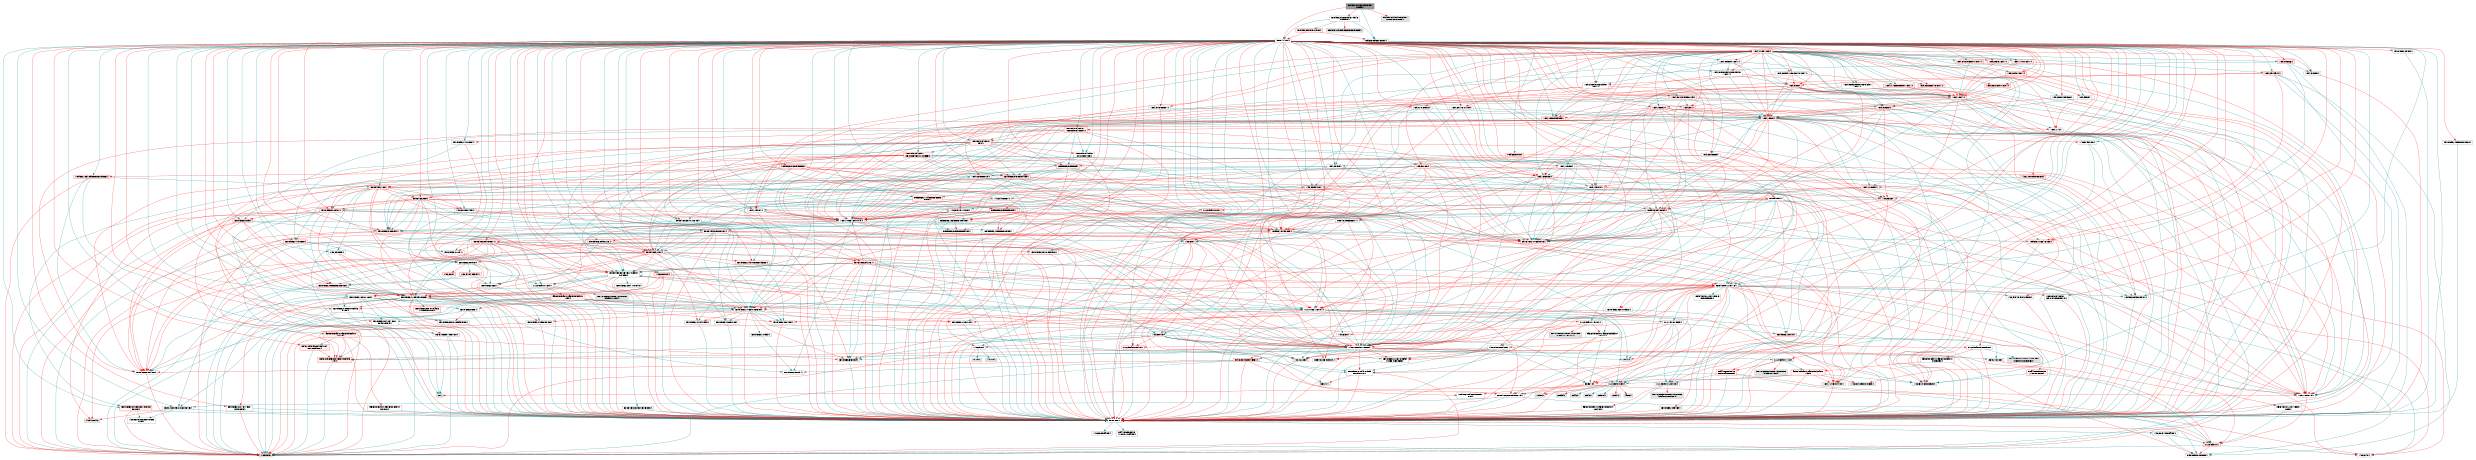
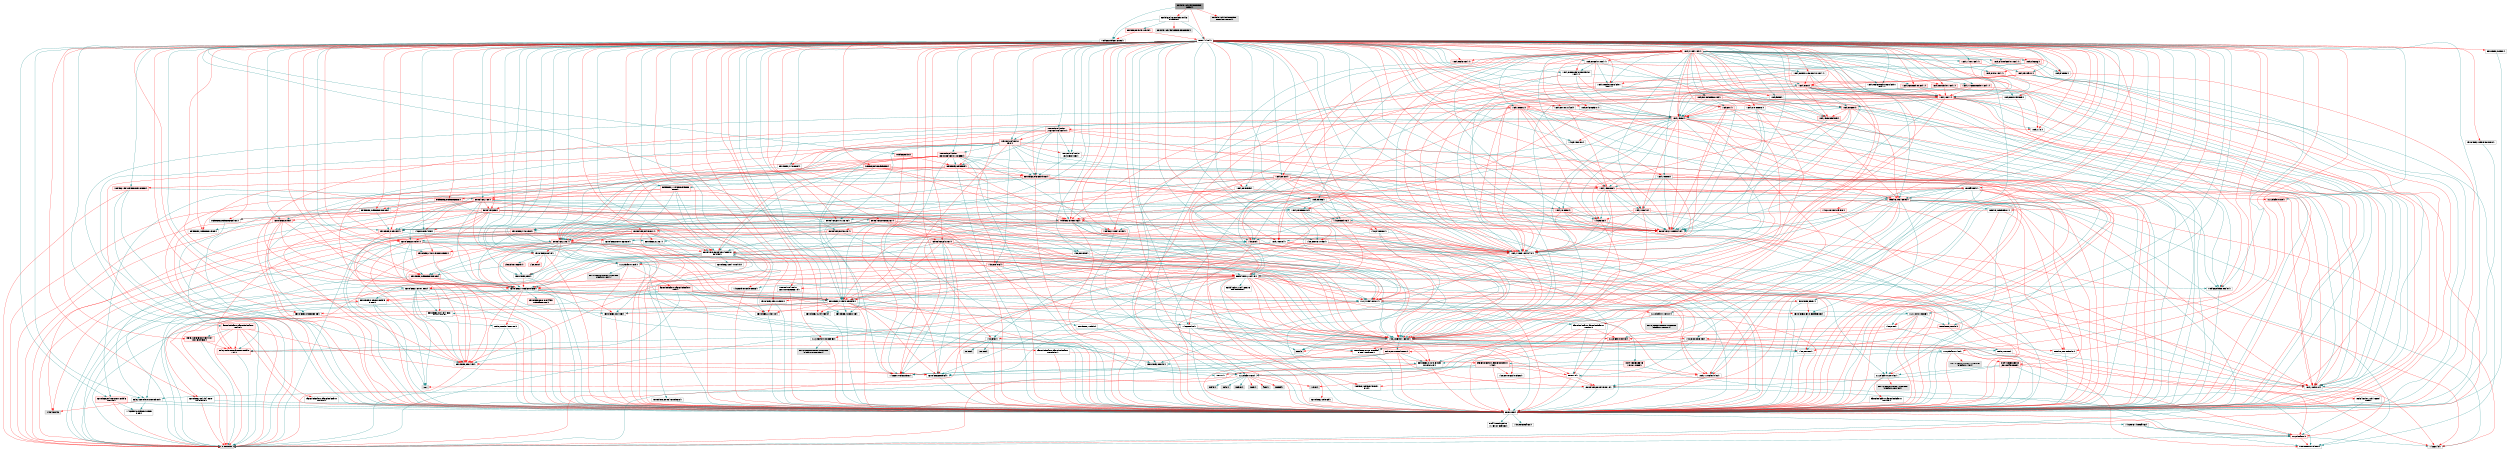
edge "Math/UnrealMathUtility.h" -> "Containers/SparseArray.h": reversed
edge "Templates/Requires.h" -> "Templates/EnableIf.h": added
